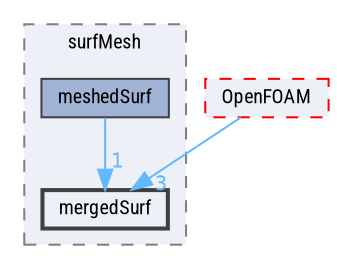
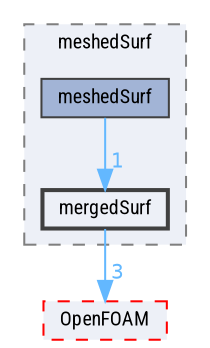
cluster "surfMesh": label "surfMesh" -> "meshedSurf"
edge "OpenFOAM" -> "mergedSurf": reversed
